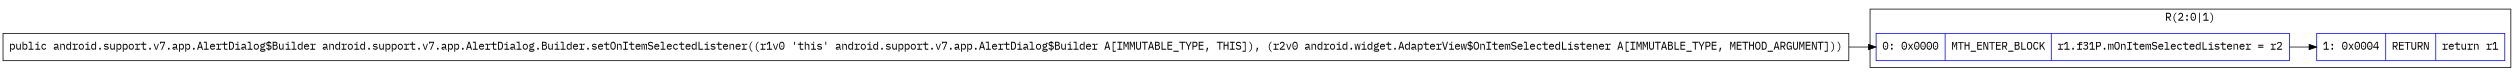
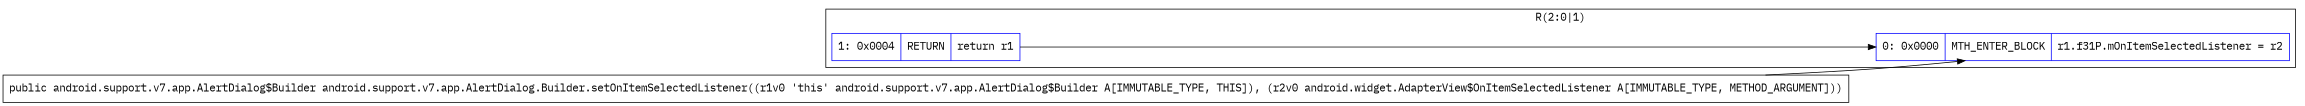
edge "0: 0x0000" -> "1: 0x0004": reversed
